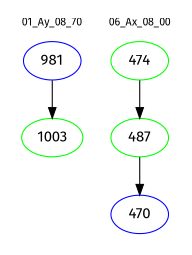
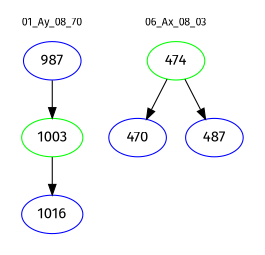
cluster "06_Ax_08_00": label "06_Ax_08_00" -> "06_Ax_08_03"
node "981": label "981" -> "987"
node "487": color green -> blue
edge "487" -> "470": now "474" -> "470"
node "1016": added
